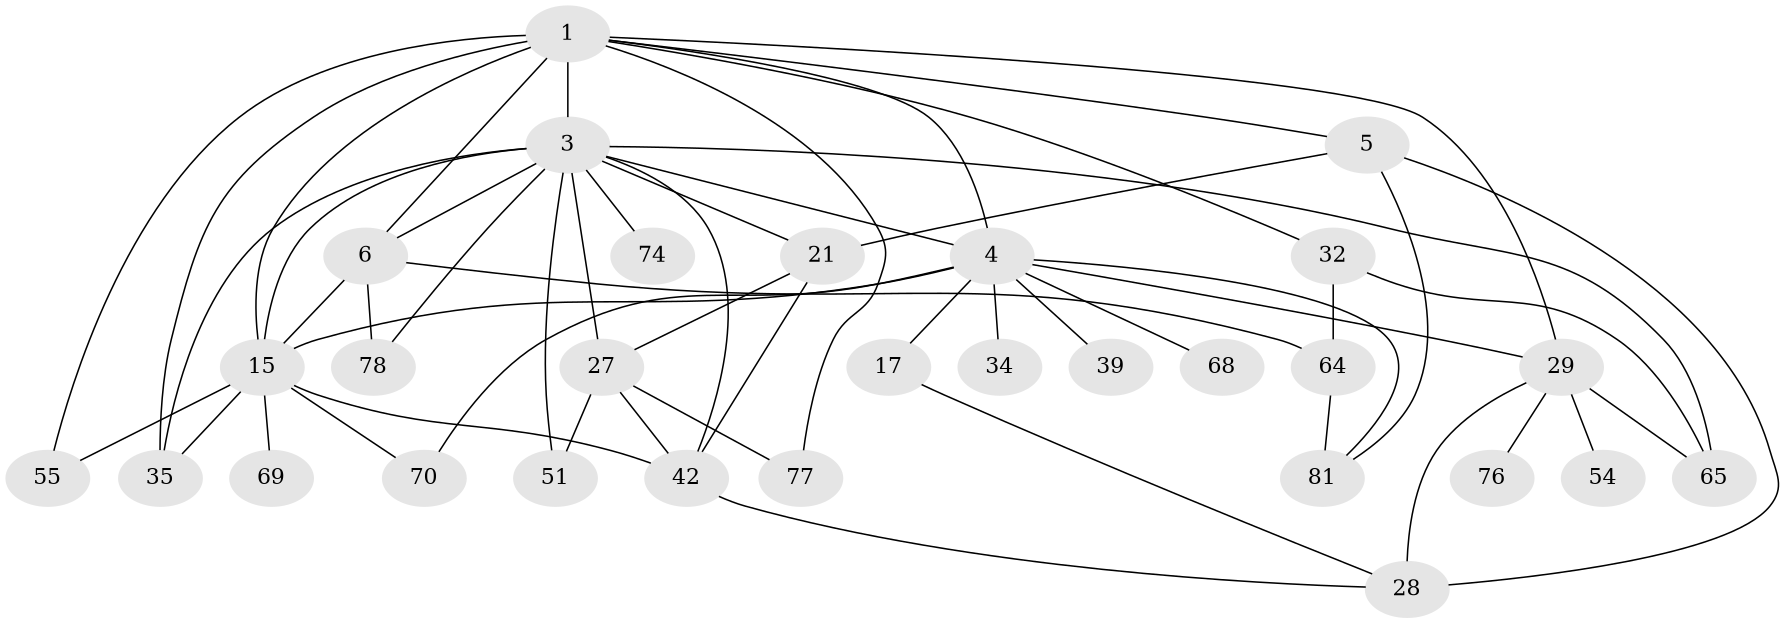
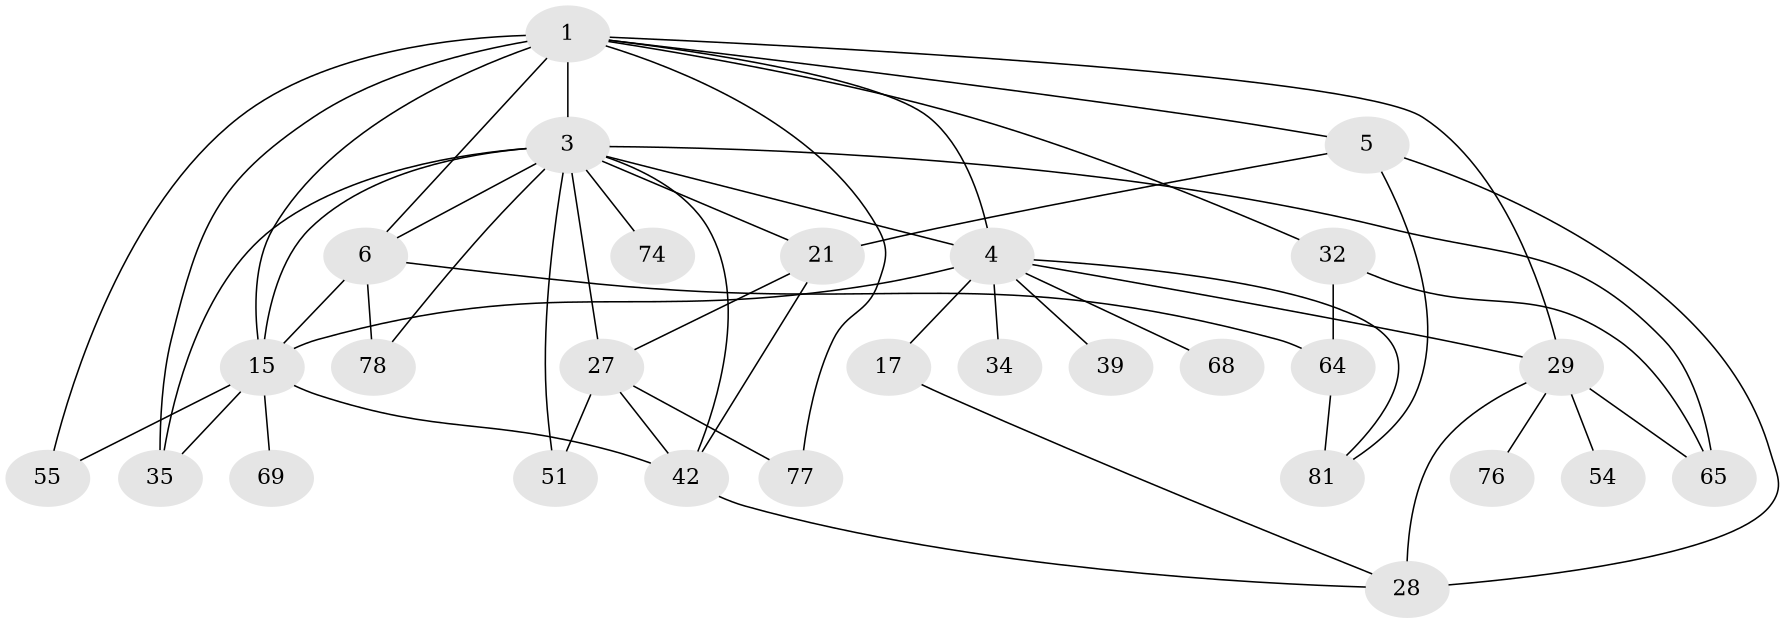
node "70": removed
